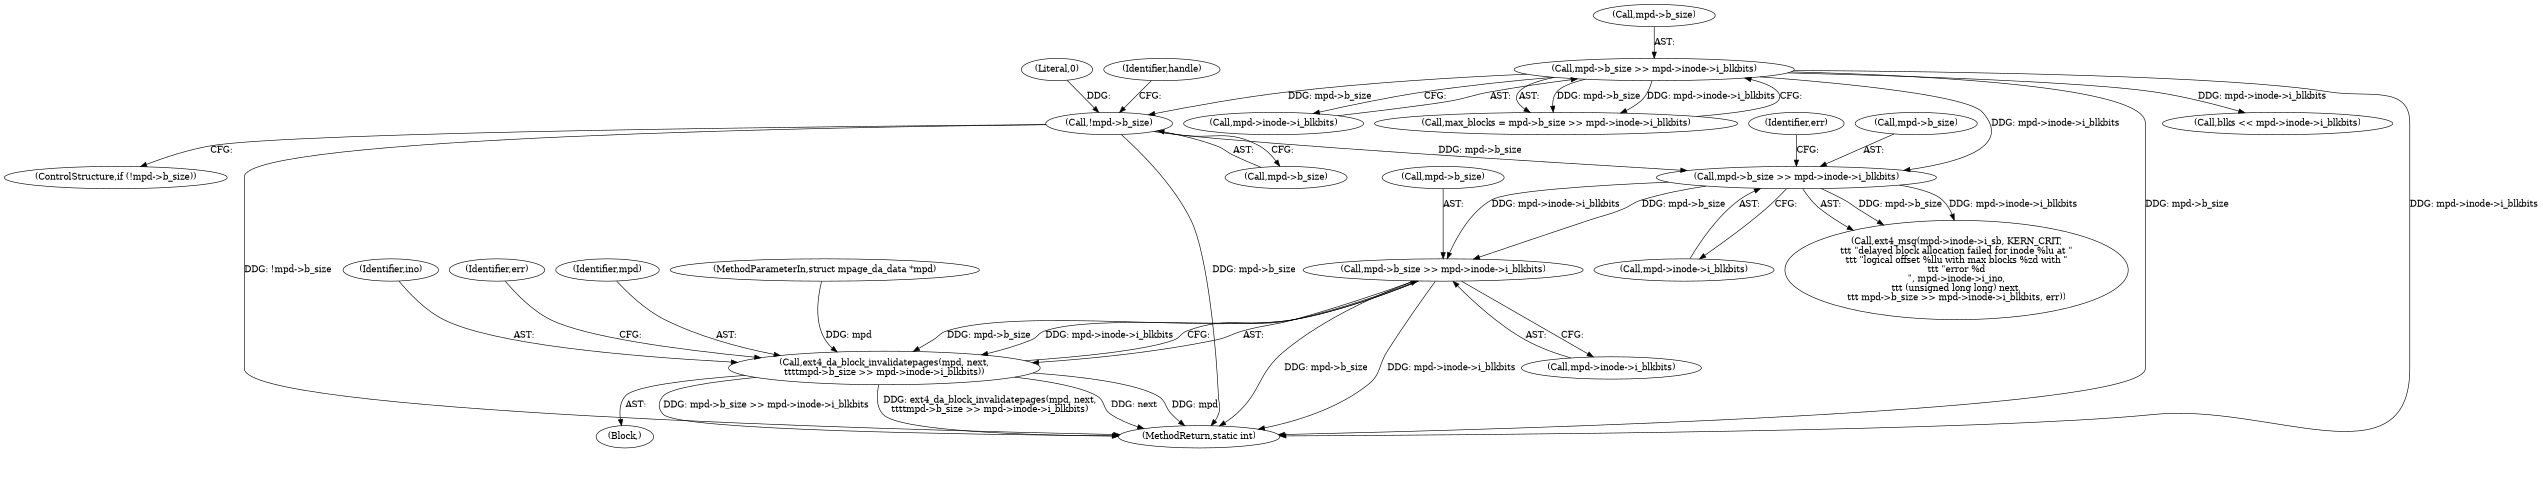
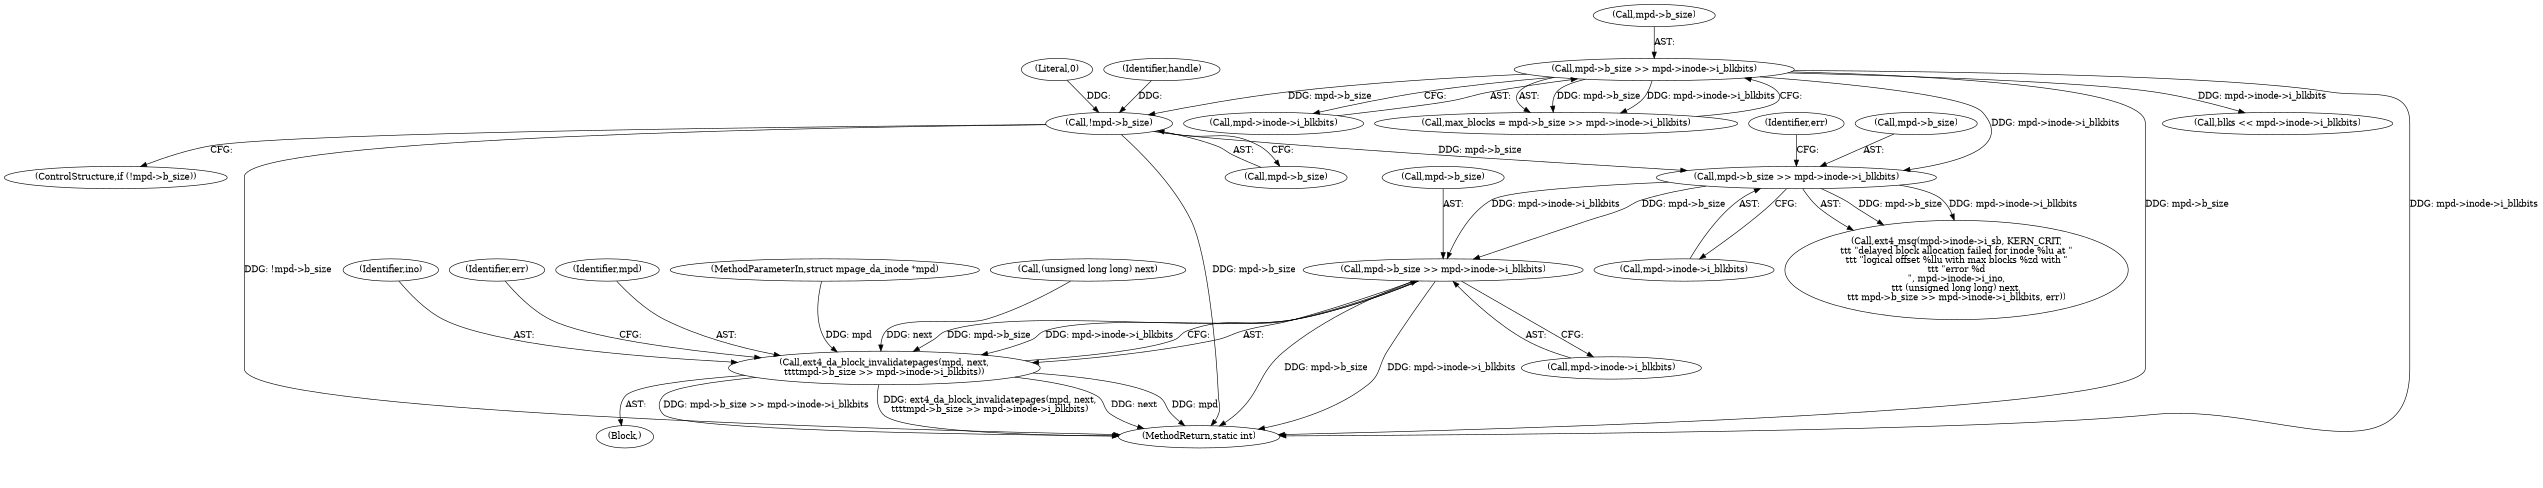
edge "(Identifier,handle)" -> "(Call,!mpd->b_size)": label "CFG: " -> "DDG: "
node "(MethodParameterIn,struct mpage_da_data *mpd)": label "(MethodParameterIn,struct mpage_da_data *mpd)" -> "(MethodParameterIn,struct mpage_da_inode *mpd)"
node "(Call,(unsigned long long) next)": added
